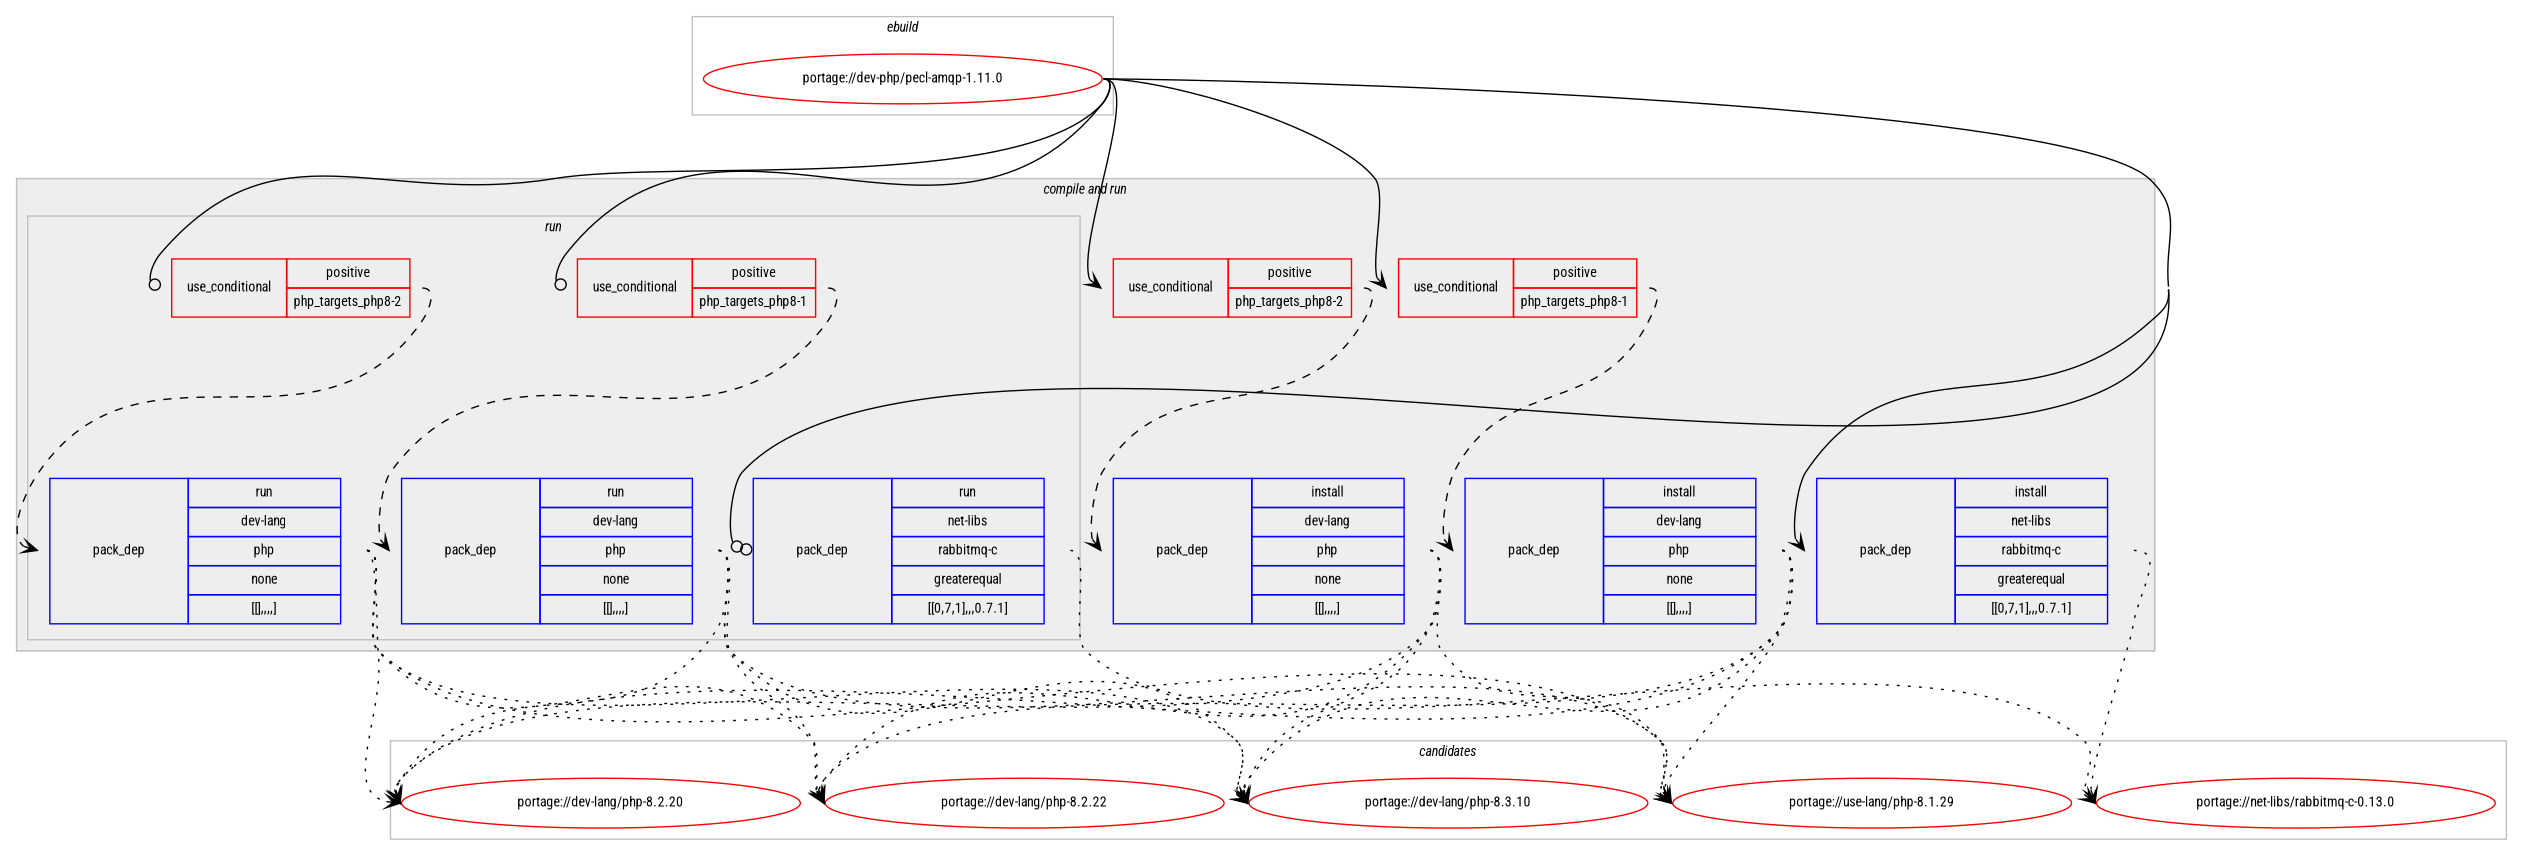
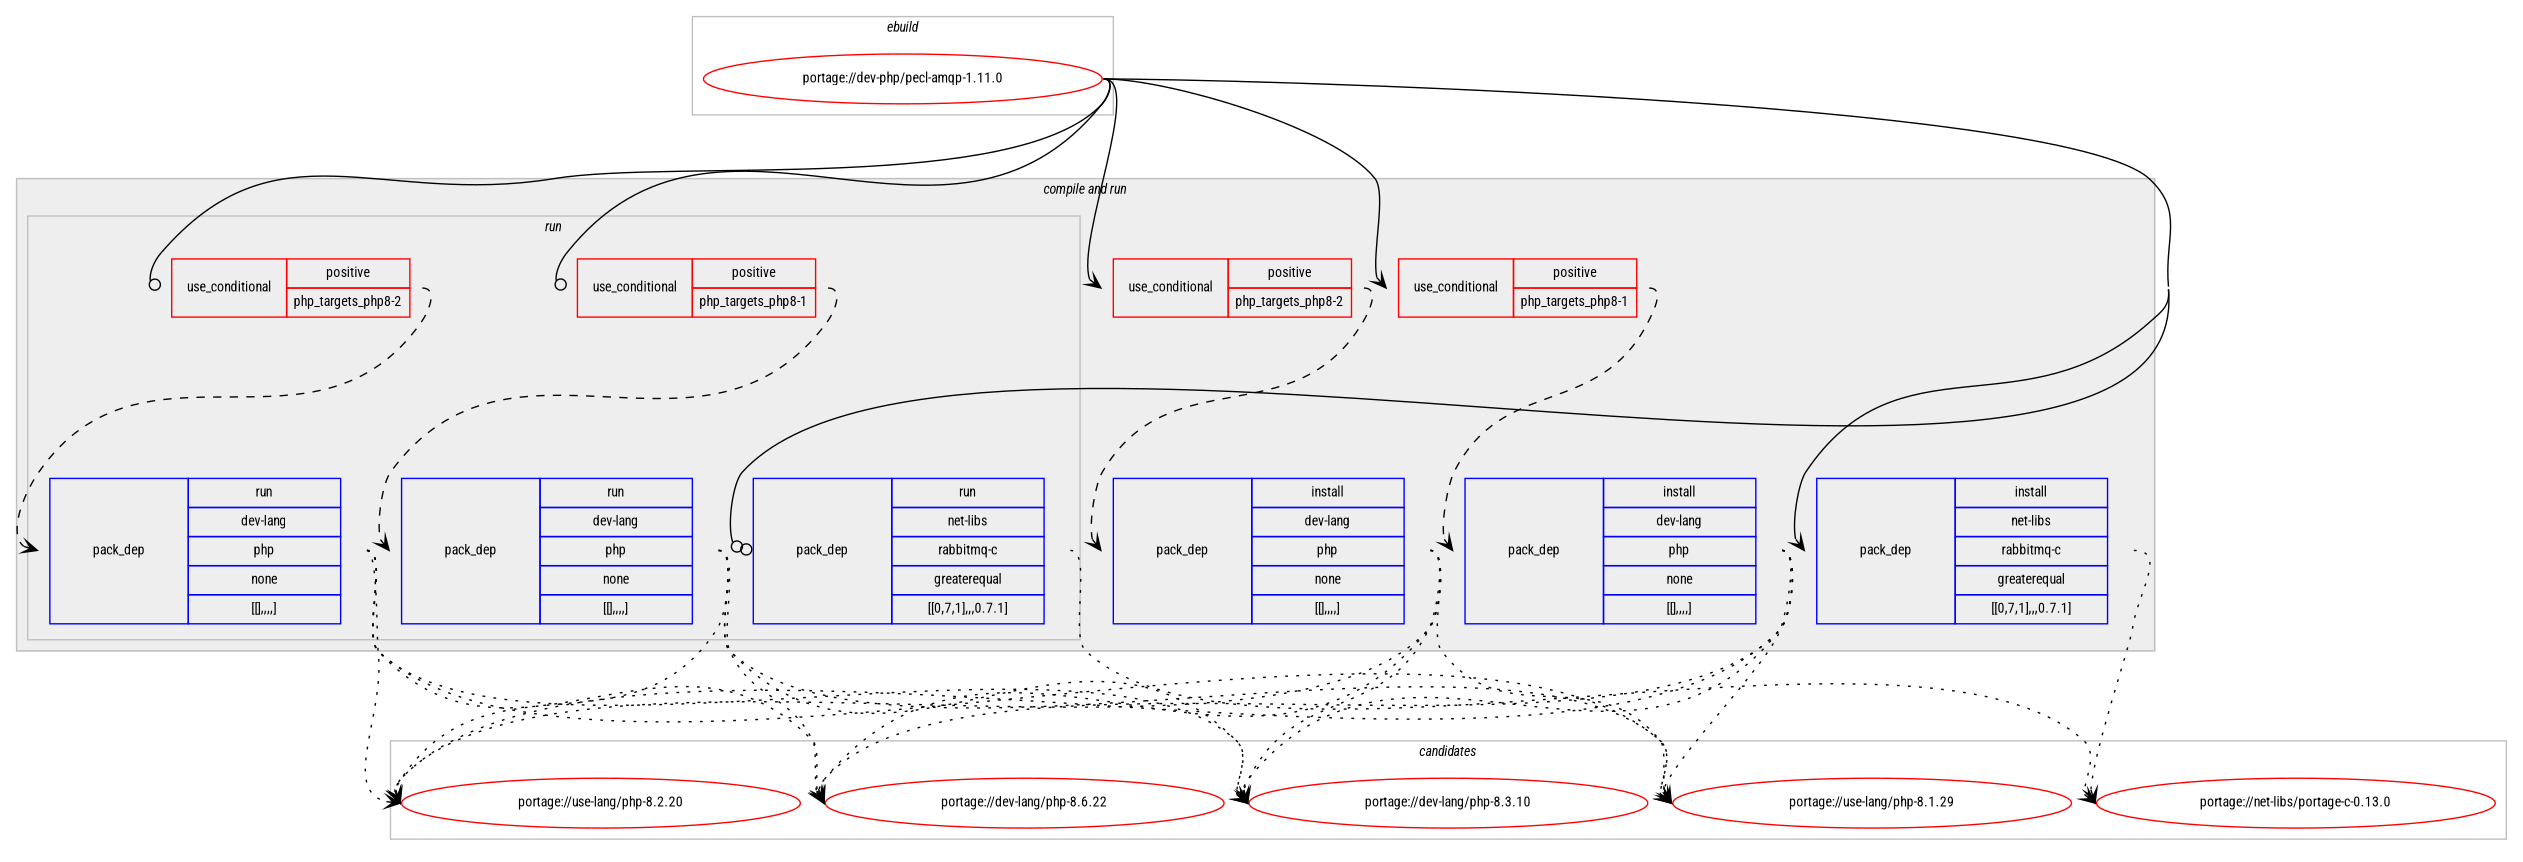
node "portage://dev-lang/php-8.2.20": label "portage://dev-lang/php-8.2.20" -> "portage://use-lang/php-8.2.20"
node "portage://dev-lang/php-8.2.22": label "portage://dev-lang/php-8.2.22" -> "portage://dev-lang/php-8.6.22"
node "portage://net-libs/rabbitmq-c-0.13.0": label "portage://net-libs/rabbitmq-c-0.13.0" -> "portage://net-libs/portage-c-0.13.0"
